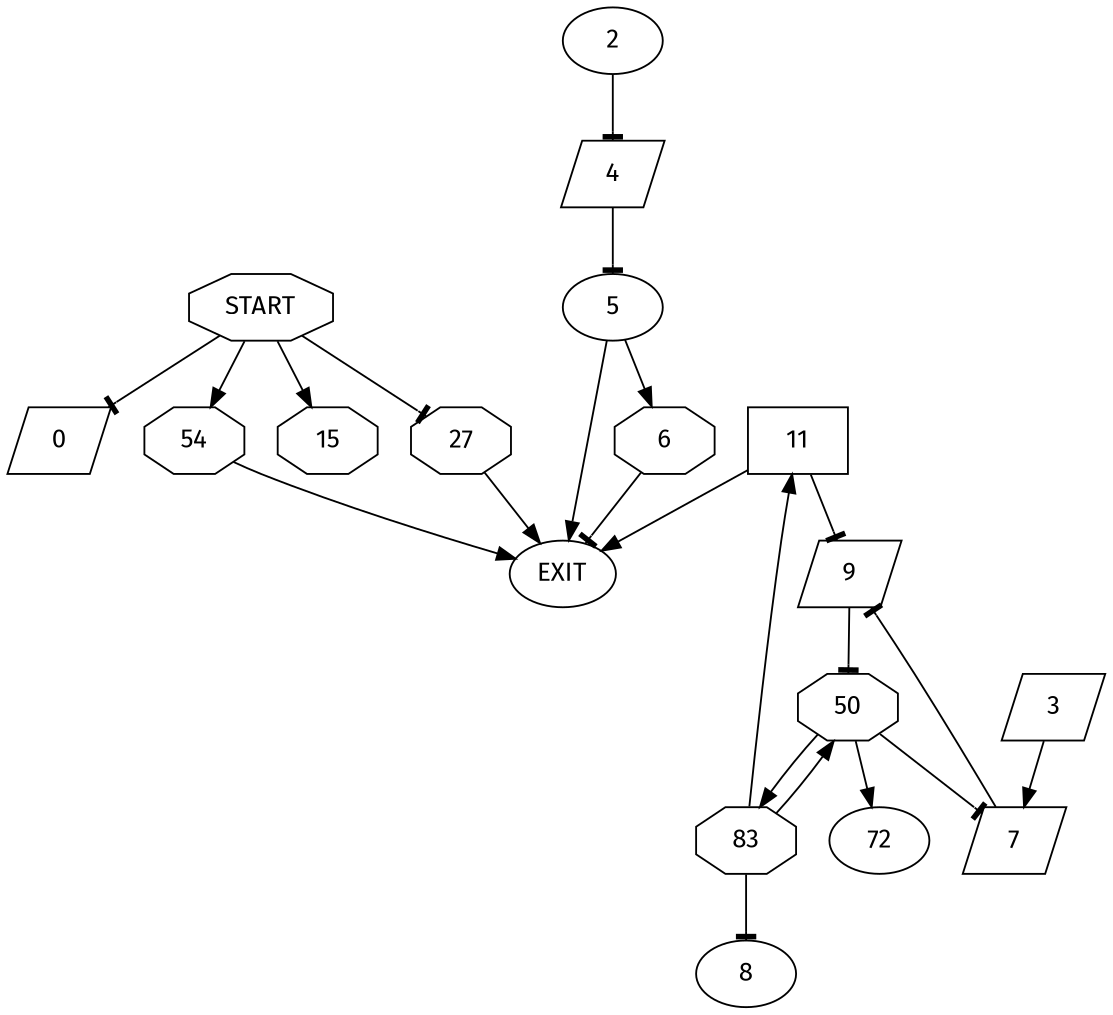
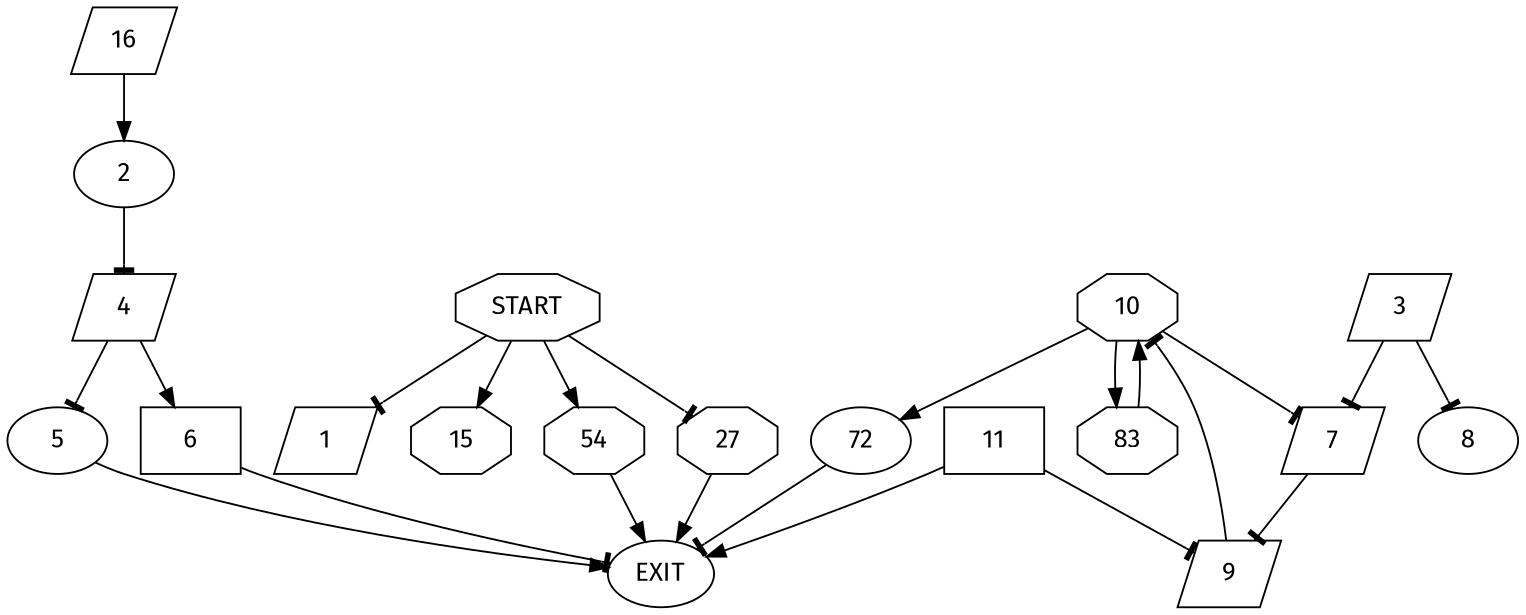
node "16": added
edge "5" -> "6": now "4" -> "6"
node "0": label "0" -> "1"
node "6": shape octagon -> box
edge "72" -> "EXIT": added
edge "83" -> "11": removed
node "50": label "50" -> "10"
edge "3" -> "7": arrowhead normal -> tee
edge "83" -> "8": now "3" -> "8"
